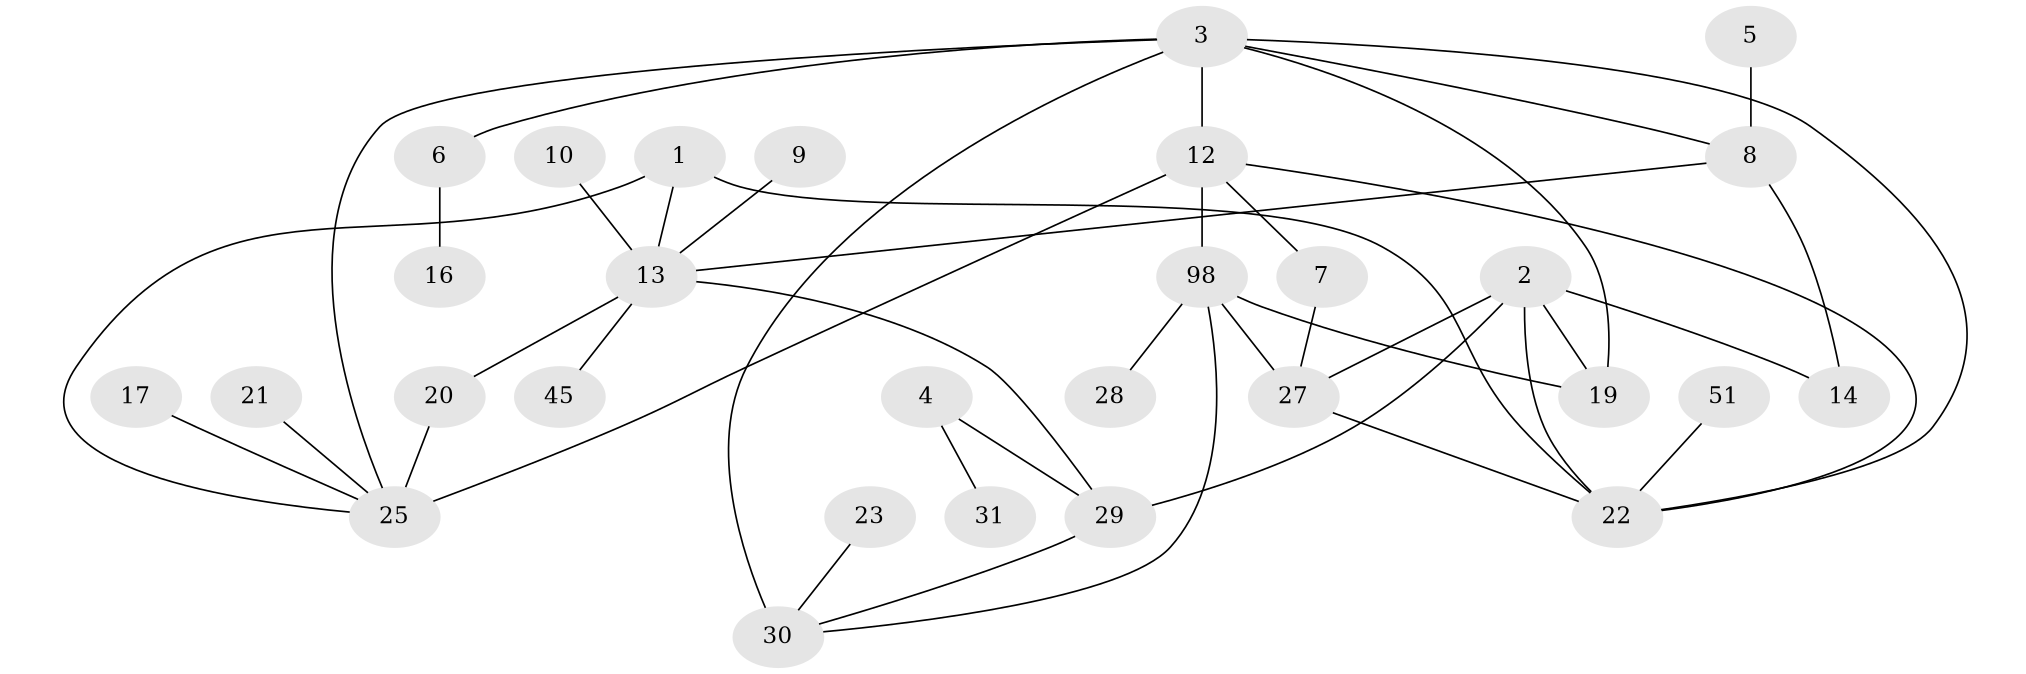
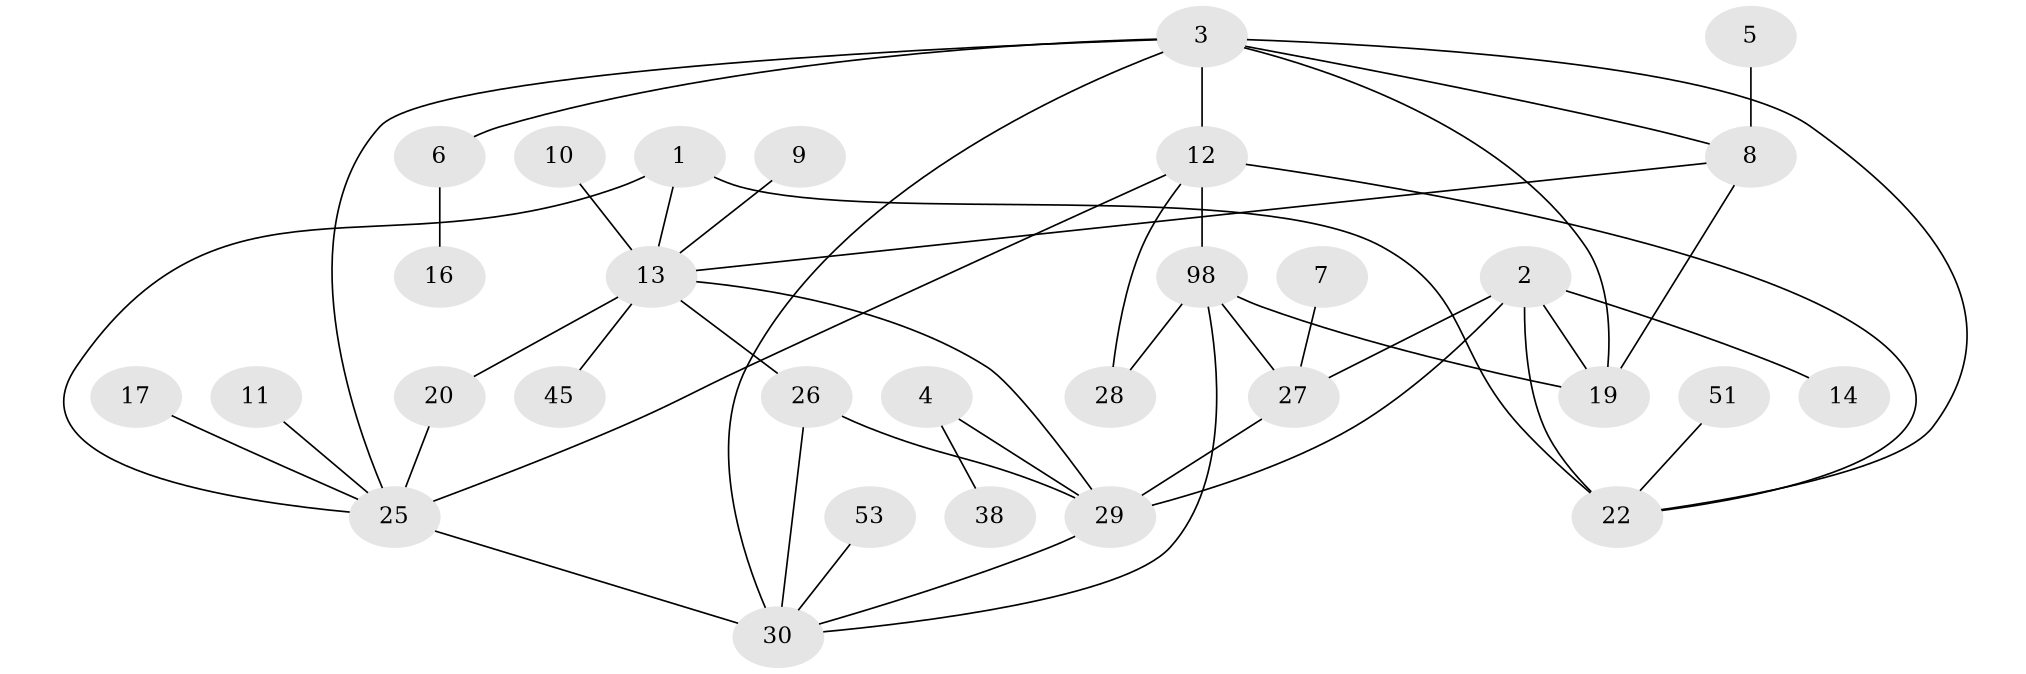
edge "12" -- "7": now "12" -- "28"
edge "8" -- "14": now "8" -- "19"
node "21": label "21" -> "11"
node "26": added
edge "27" -- "22": now "27" -- "29"
node "23": label "23" -> "53"
node "31": label "31" -> "38"
edge "25" -- "30": added
